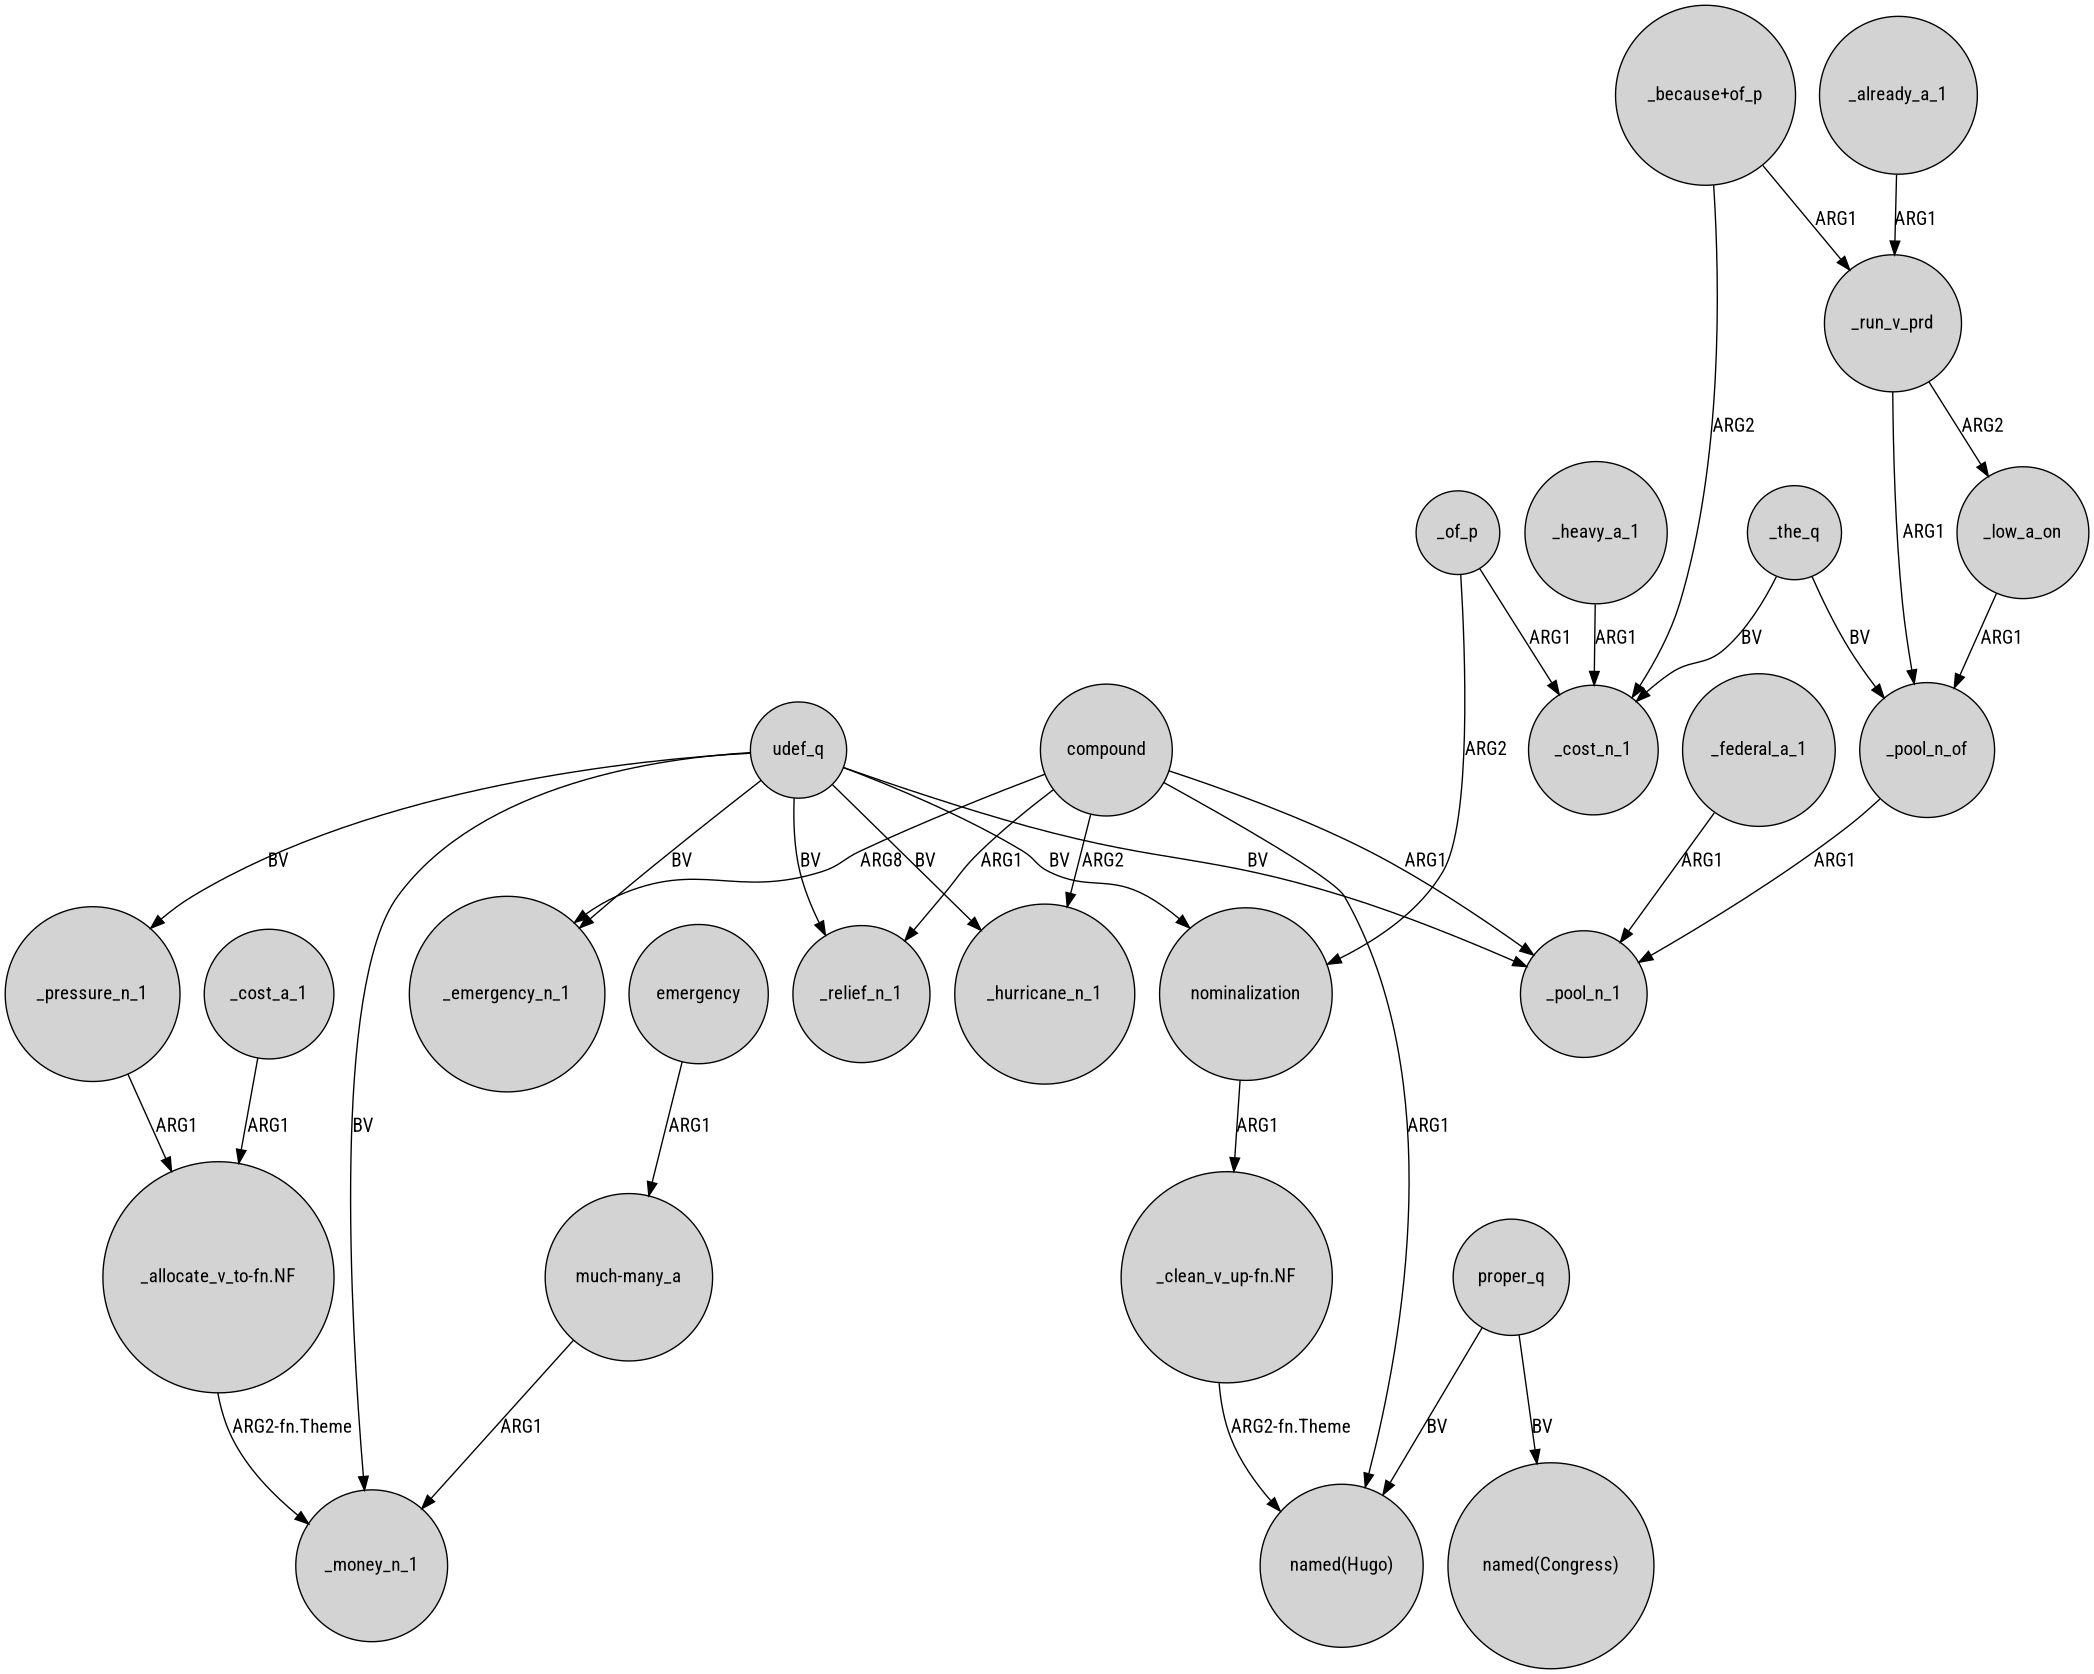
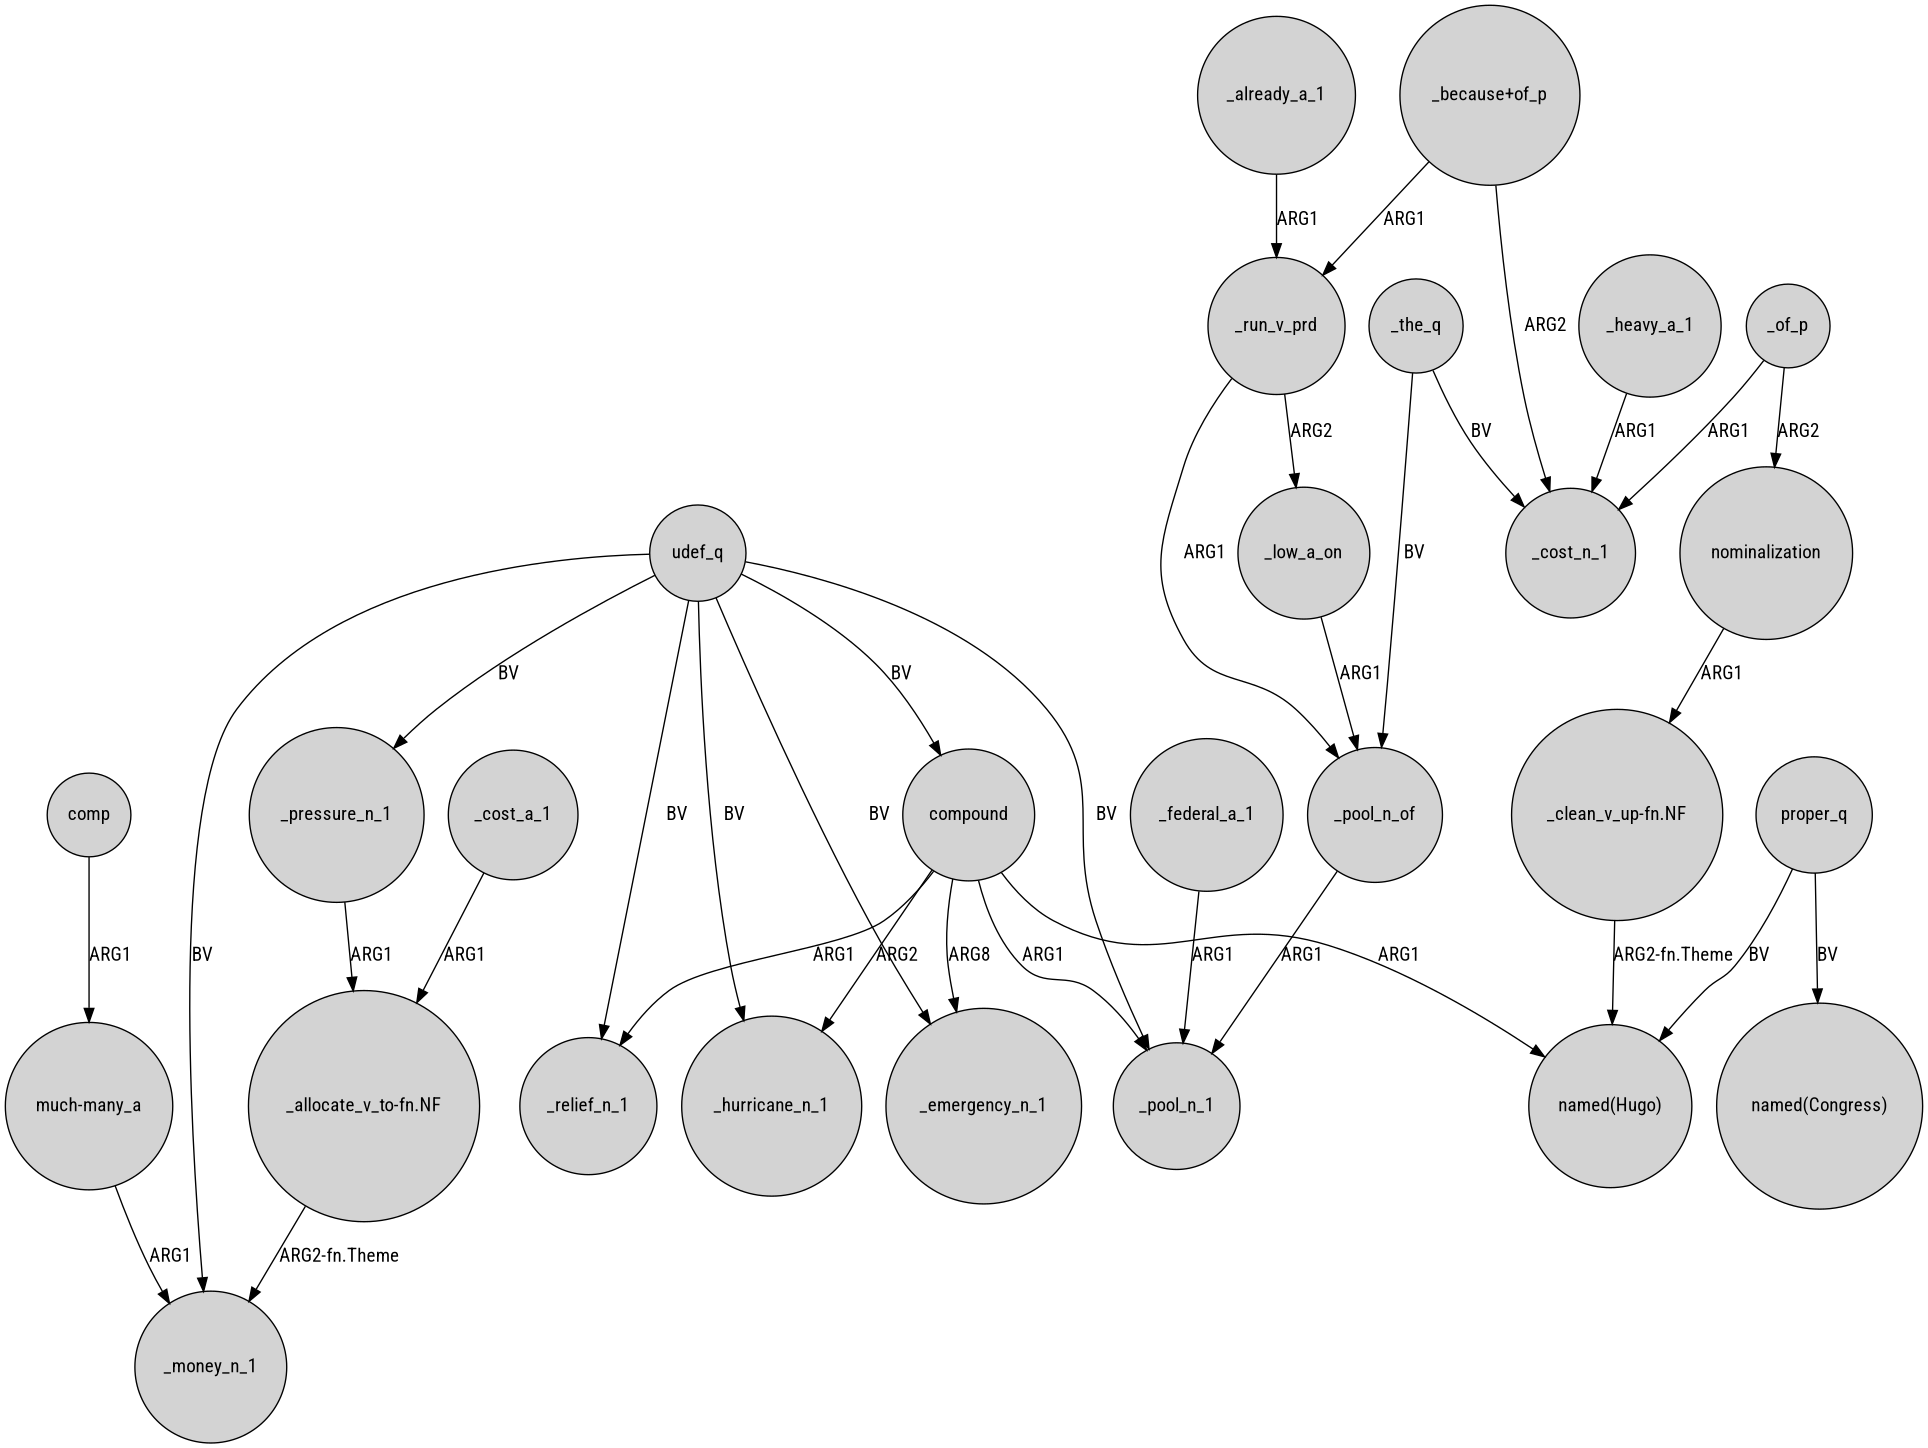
edge "udef_q" -> "nominalization": now "udef_q" -> "compound"
node "emergency": label "emergency" -> "comp"
